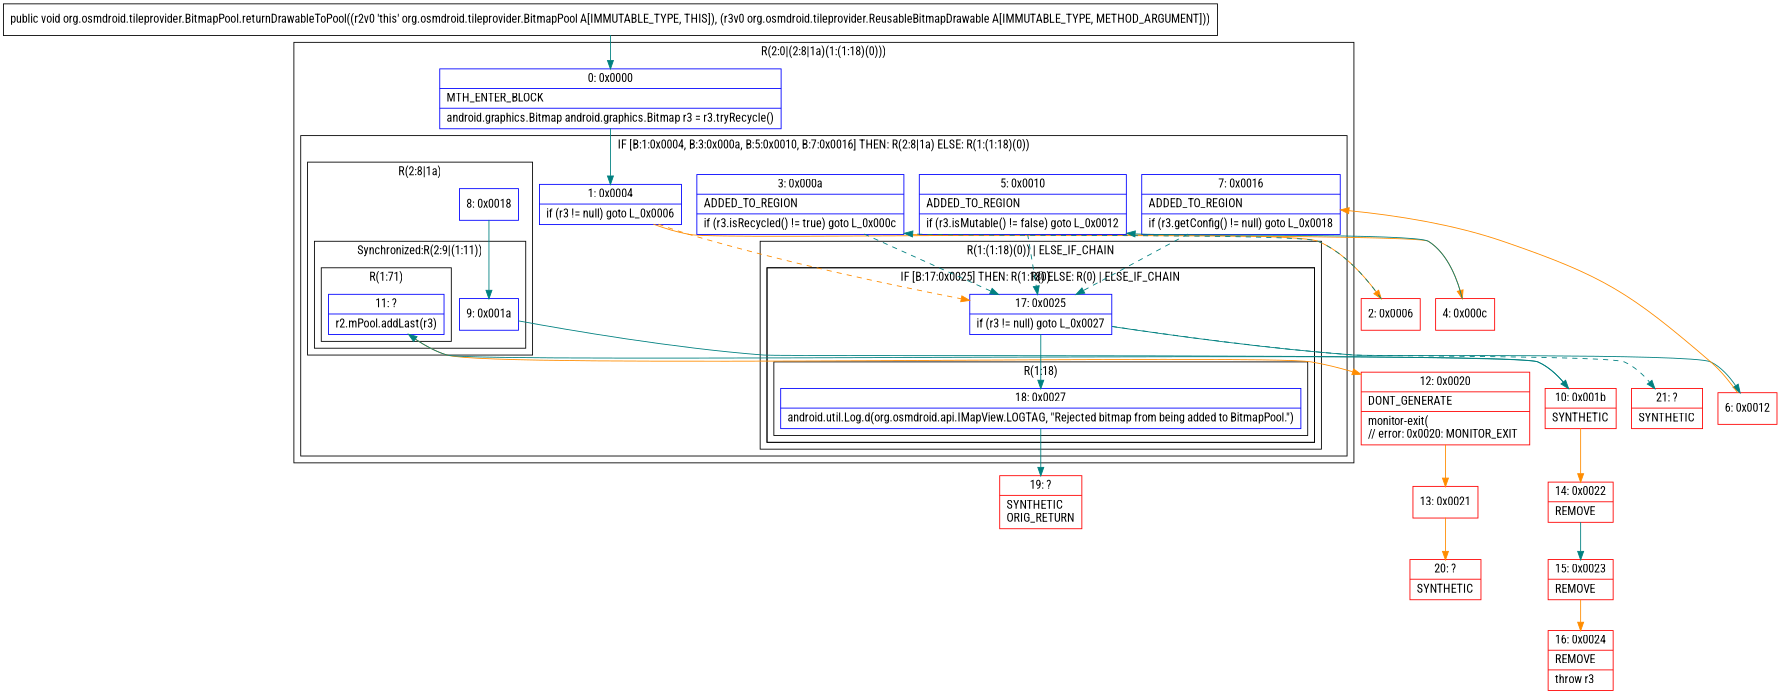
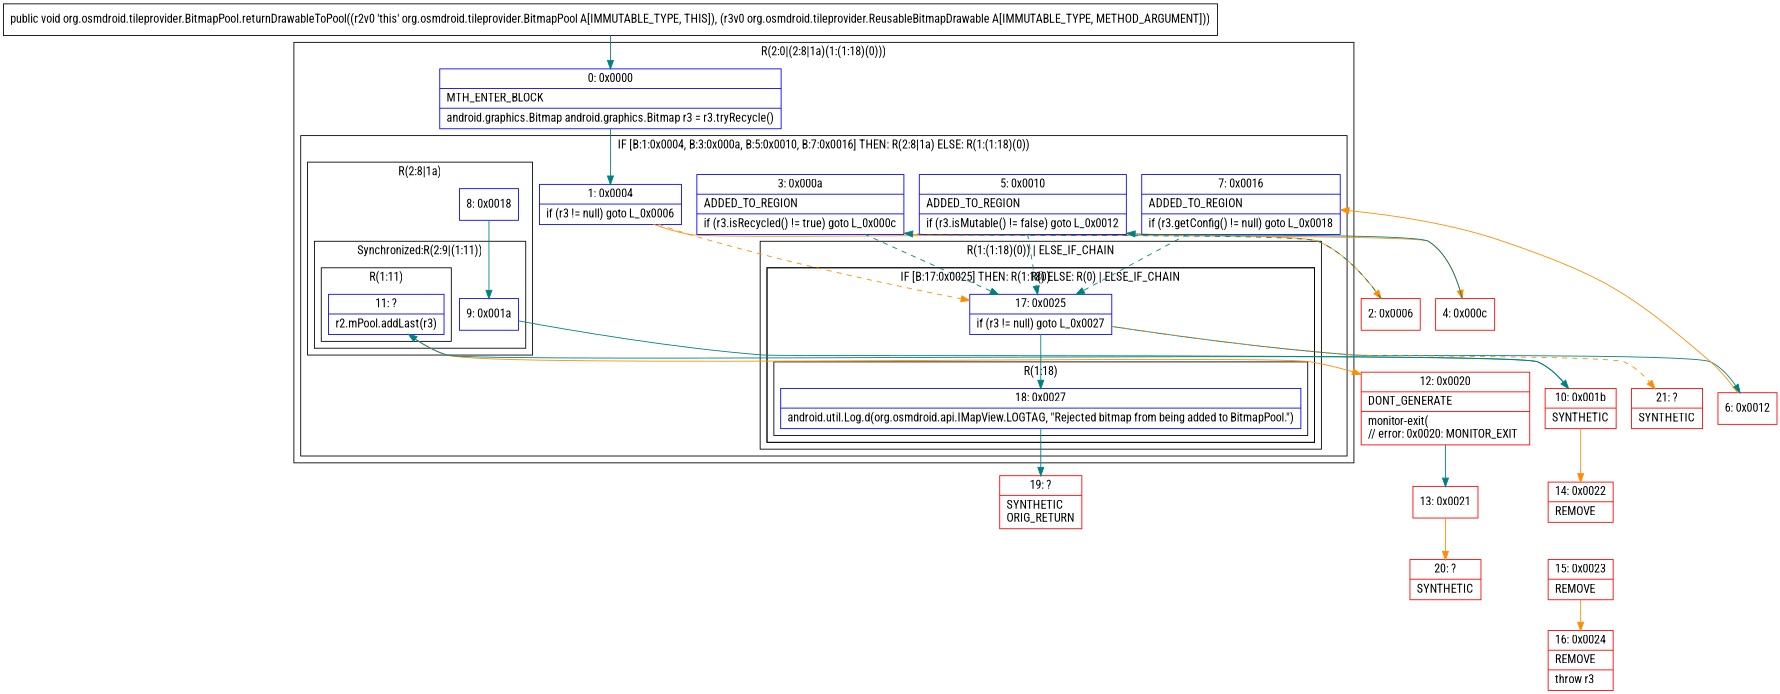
cluster "R(1:71)": label "R(1:71)" -> "R(1:11)"
edge "17: 0x0025" -> "21: ?": color teal -> darkorange
edge "12: 0x0020" -> "13: 0x0021": color darkorange -> teal
edge "14: 0x0022" -> "15: 0x0023": removed
